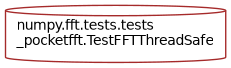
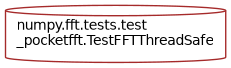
node "numpy.fft.tests.tests _pocketfft.TestFFTThreadSafe": label "numpy.fft.tests.tests _pocketfft.TestFFTThreadSafe" -> "numpy.fft.tests.test _pocketfft.TestFFTThreadSafe"
